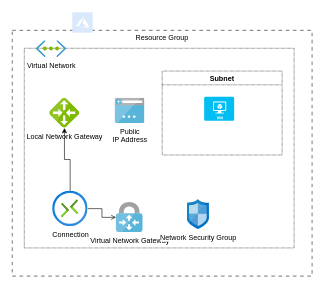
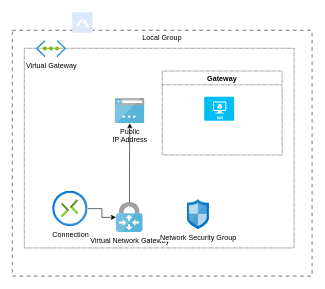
node "Resource Group": label "Resource Group" -> "Local Group"
node "Virtual Network": label "Virtual Network" -> "Virtual Gateway"
node "Subnet": label "Subnet" -> "Gateway"
node "Local Network Gateway": removed
edge "Connection" -> "Local Network Gateway": removed
edge "Virtual Network Gateway" -> "Public IP Address": added
edge "Connection" -> "Virtual Network Gateway": arrowhead open -> classic
